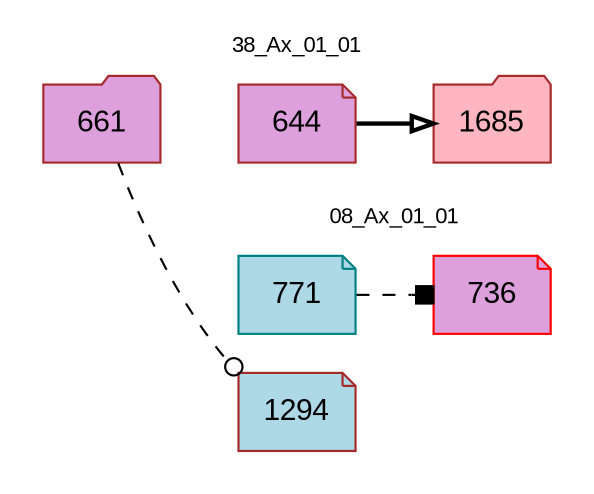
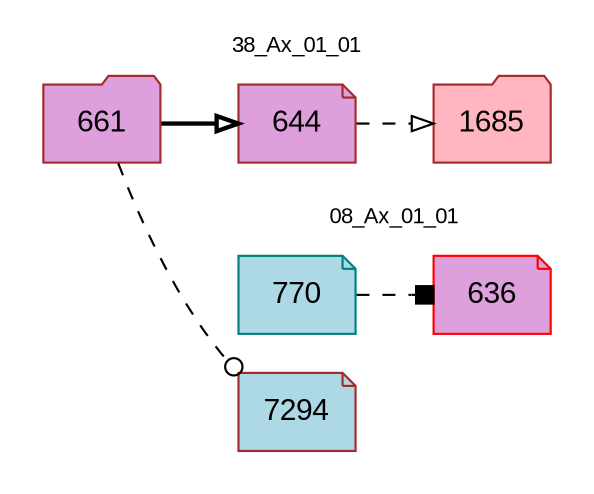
edge "661" -> "644": added
edge "644" -> "1685": style bold -> dashed
node "771": label "771" -> "770"
node "736": label "736" -> "636"
node "1294": label "1294" -> "7294"
